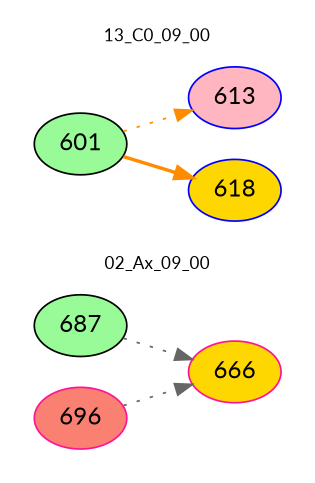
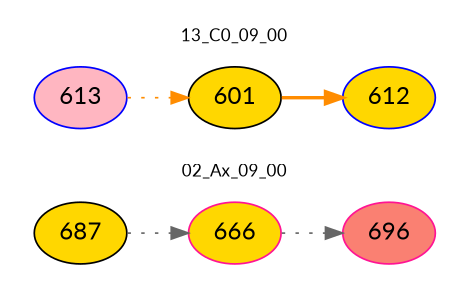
edge "601" -> "613": reversed
node "601": fillcolor palegreen -> gold
node "618": label "618" -> "612"
node "687": fillcolor palegreen -> gold
edge "696" -> "666": reversed
